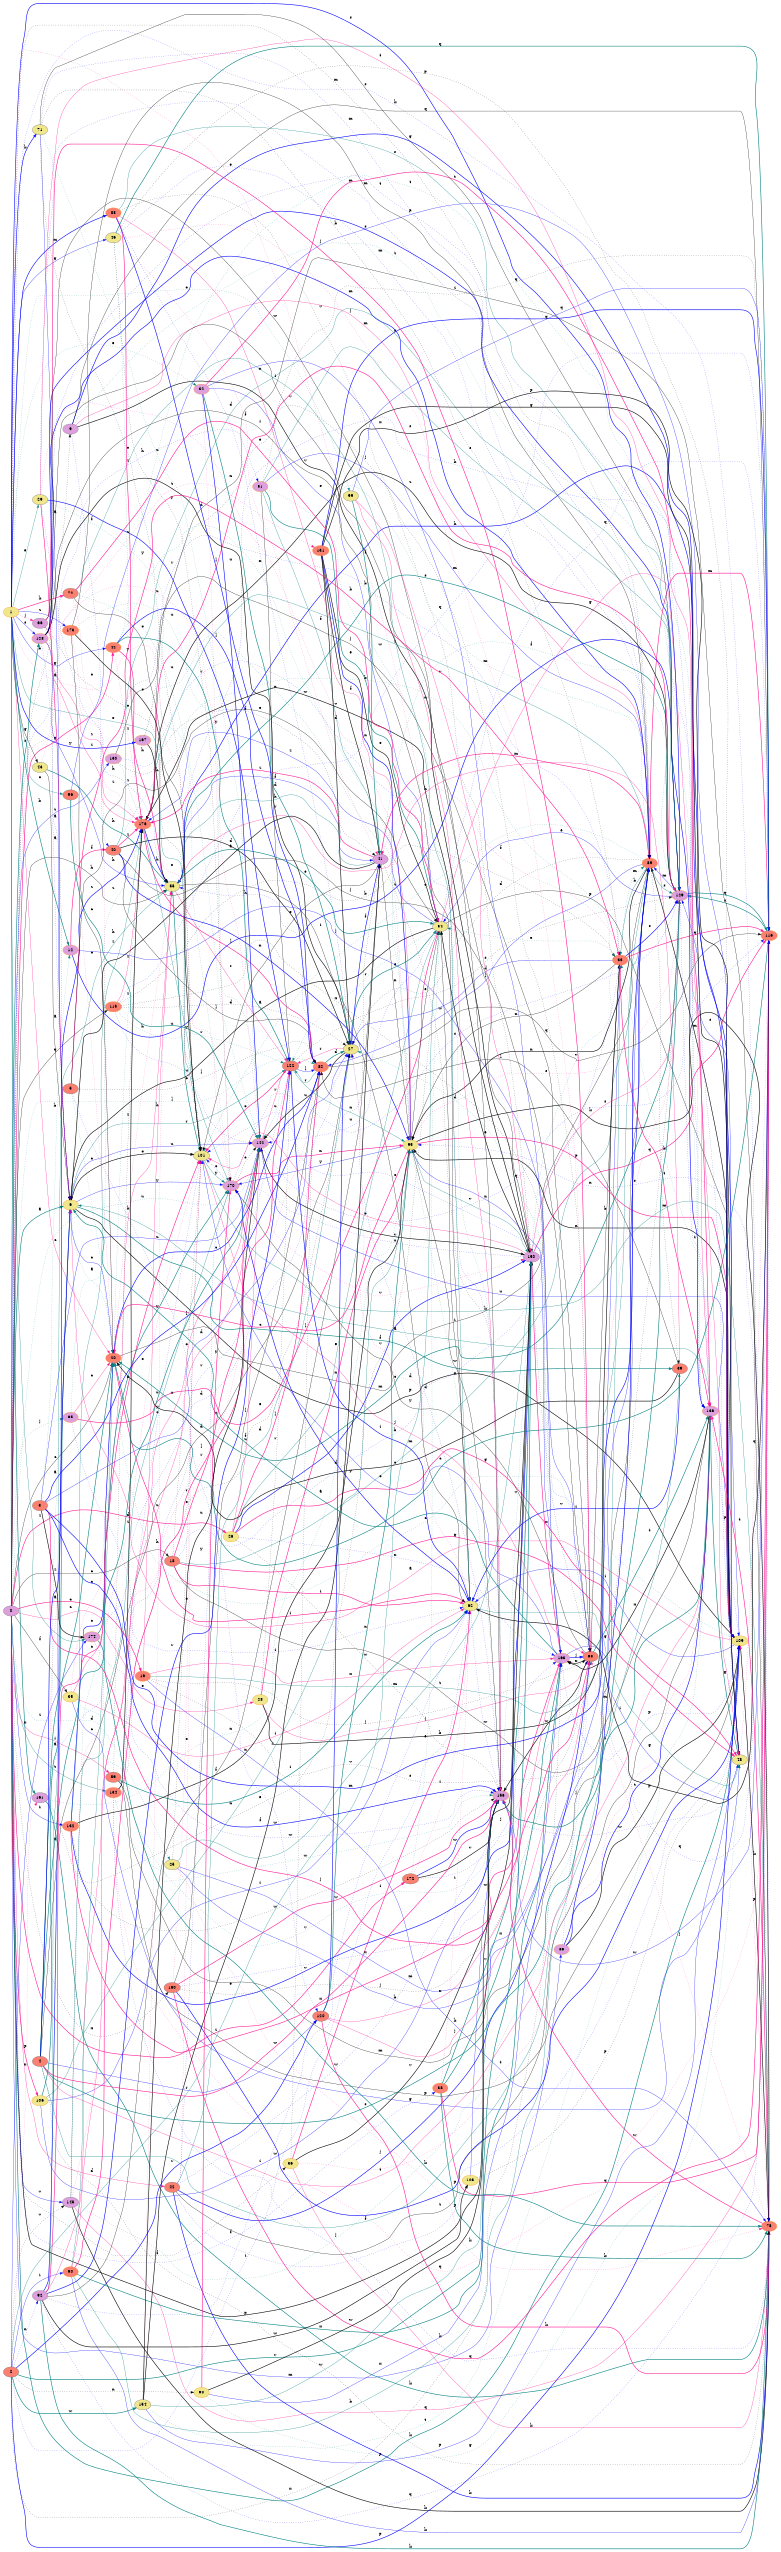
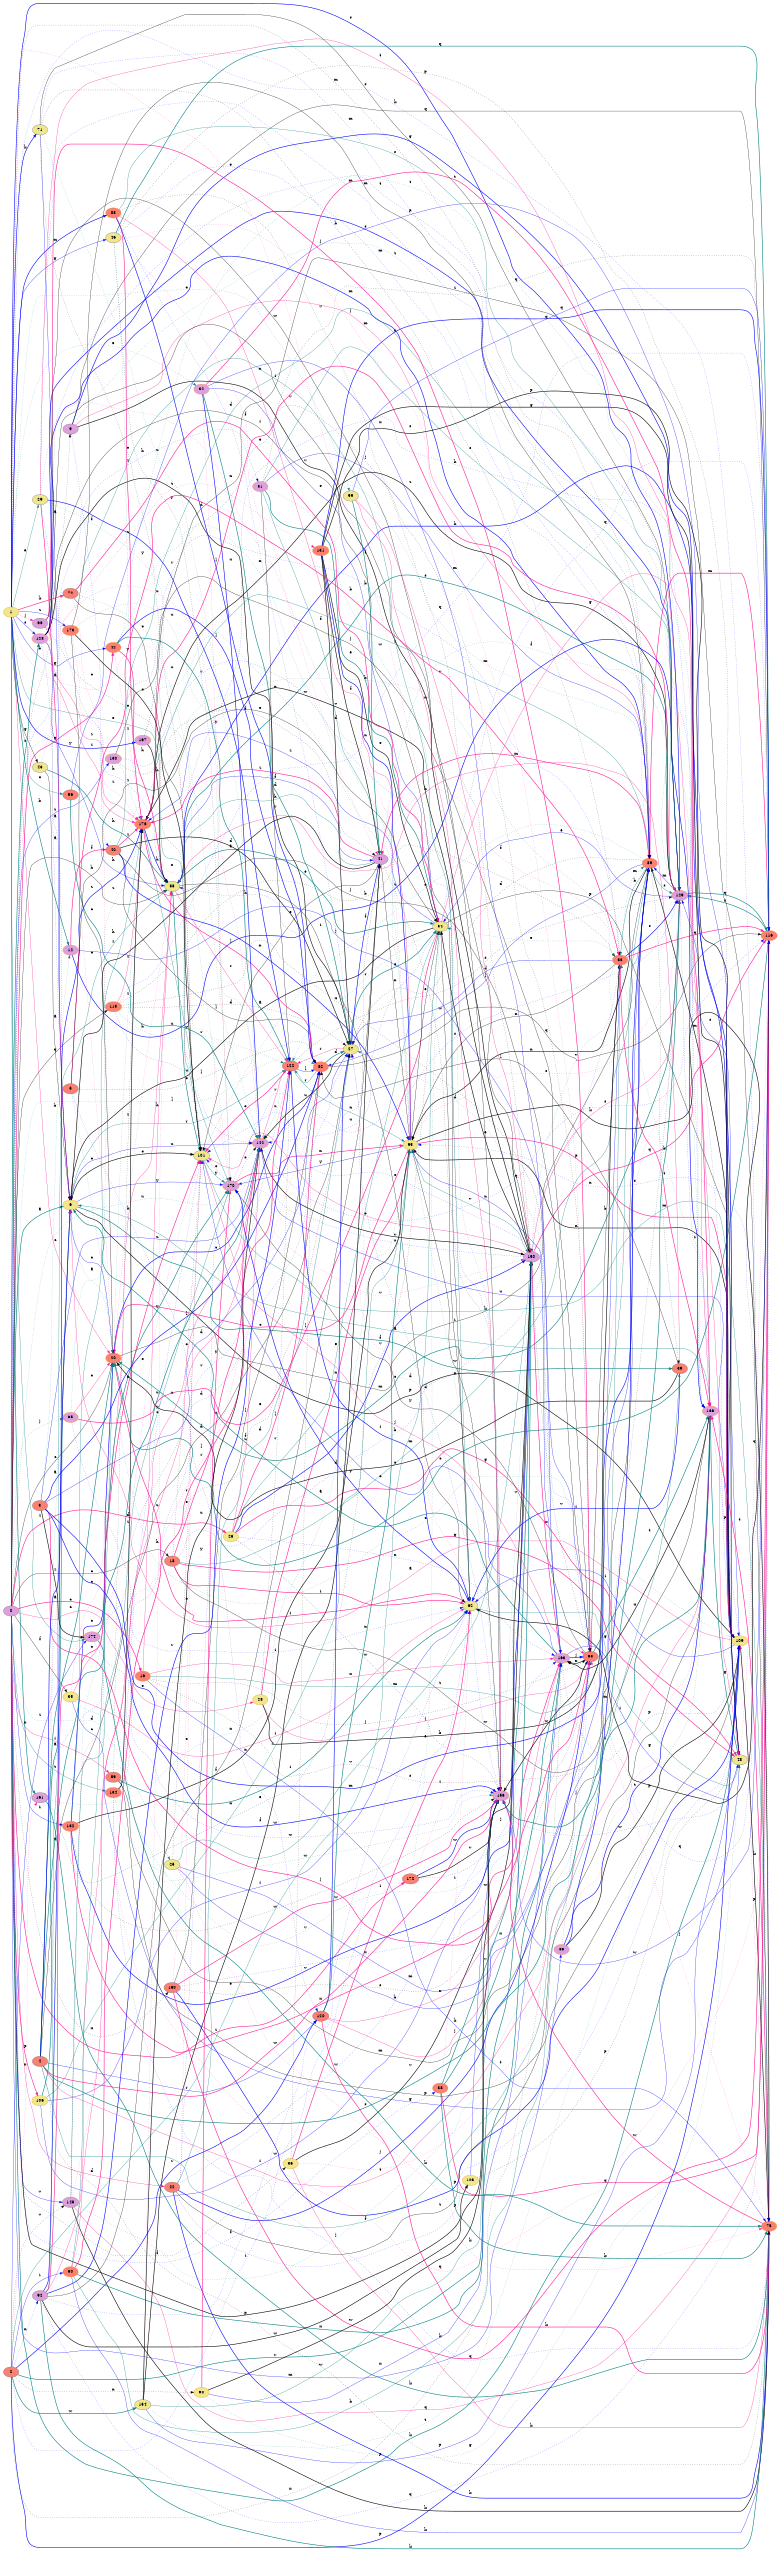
edge "160" -> "68": label "j" -> "s"
